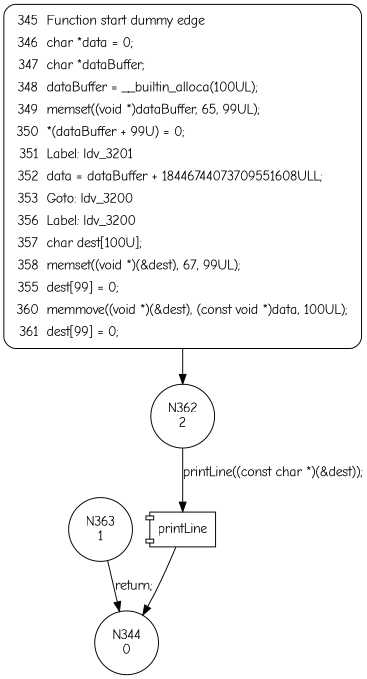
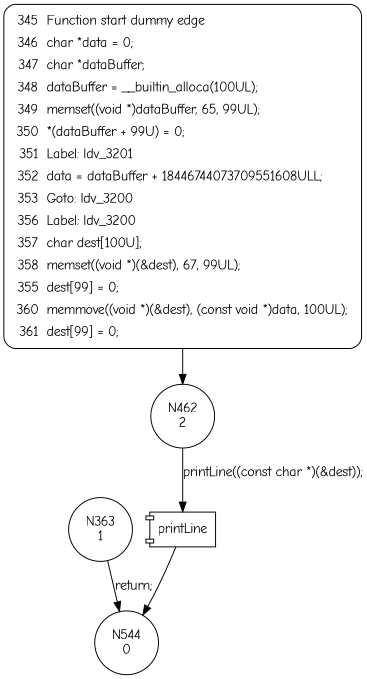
node "N362 2": label "N362 2" -> "N462 2"
node "N344 0": label "N344 0" -> "N544 0"
